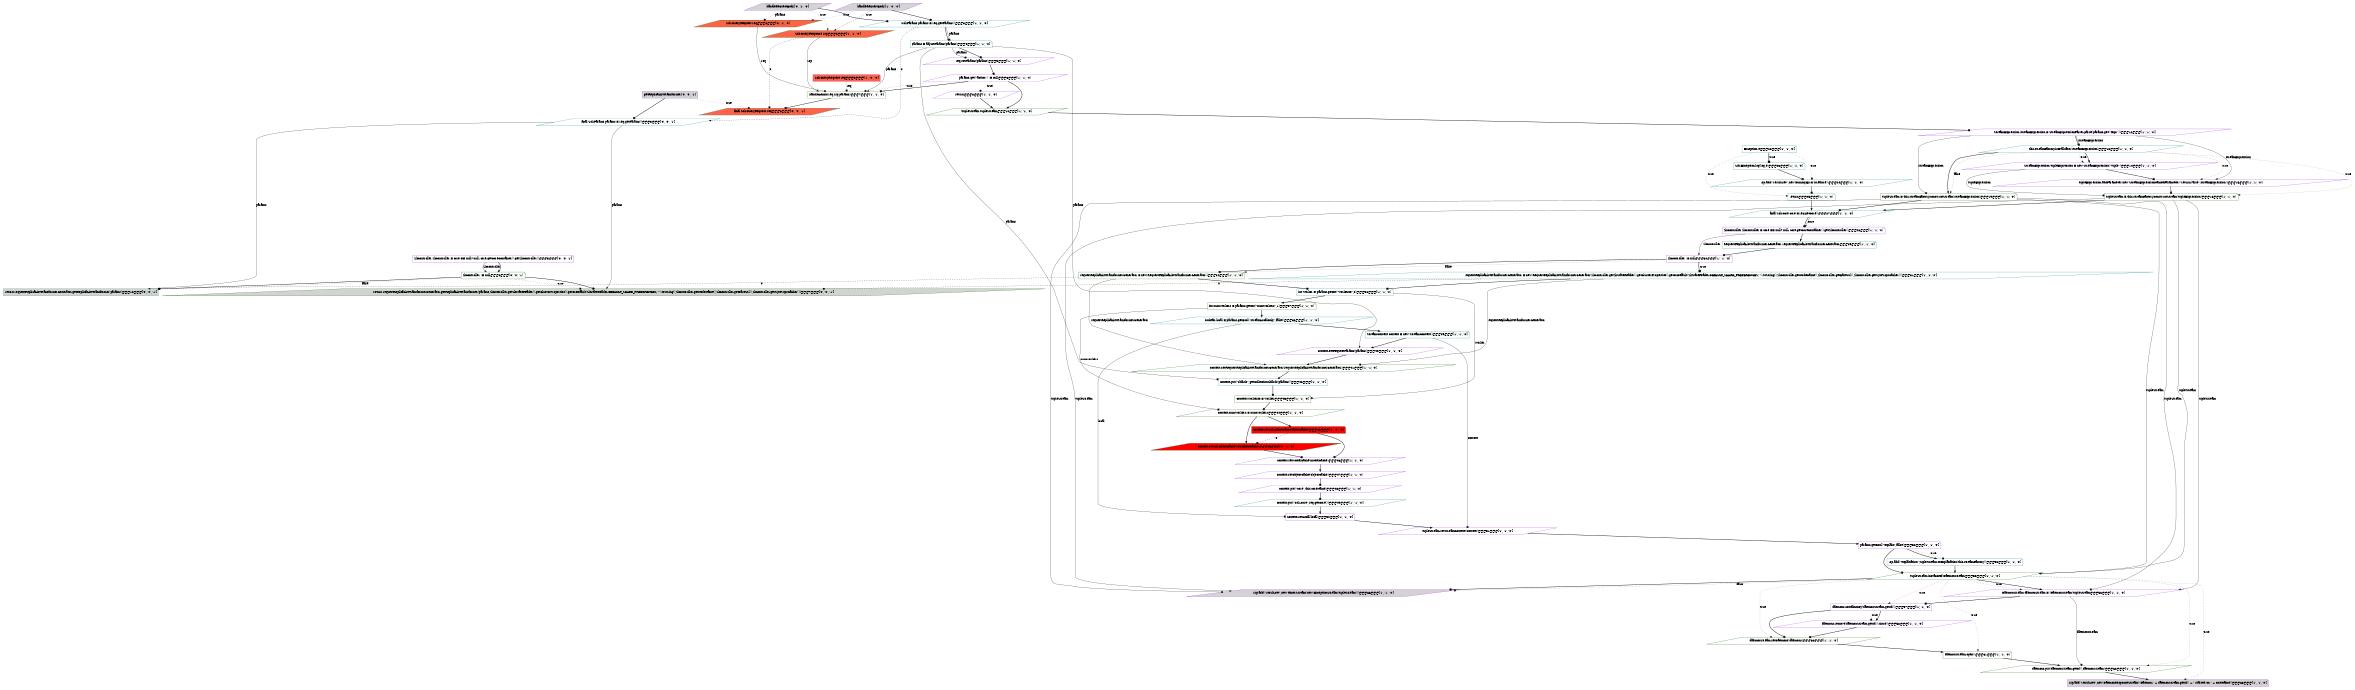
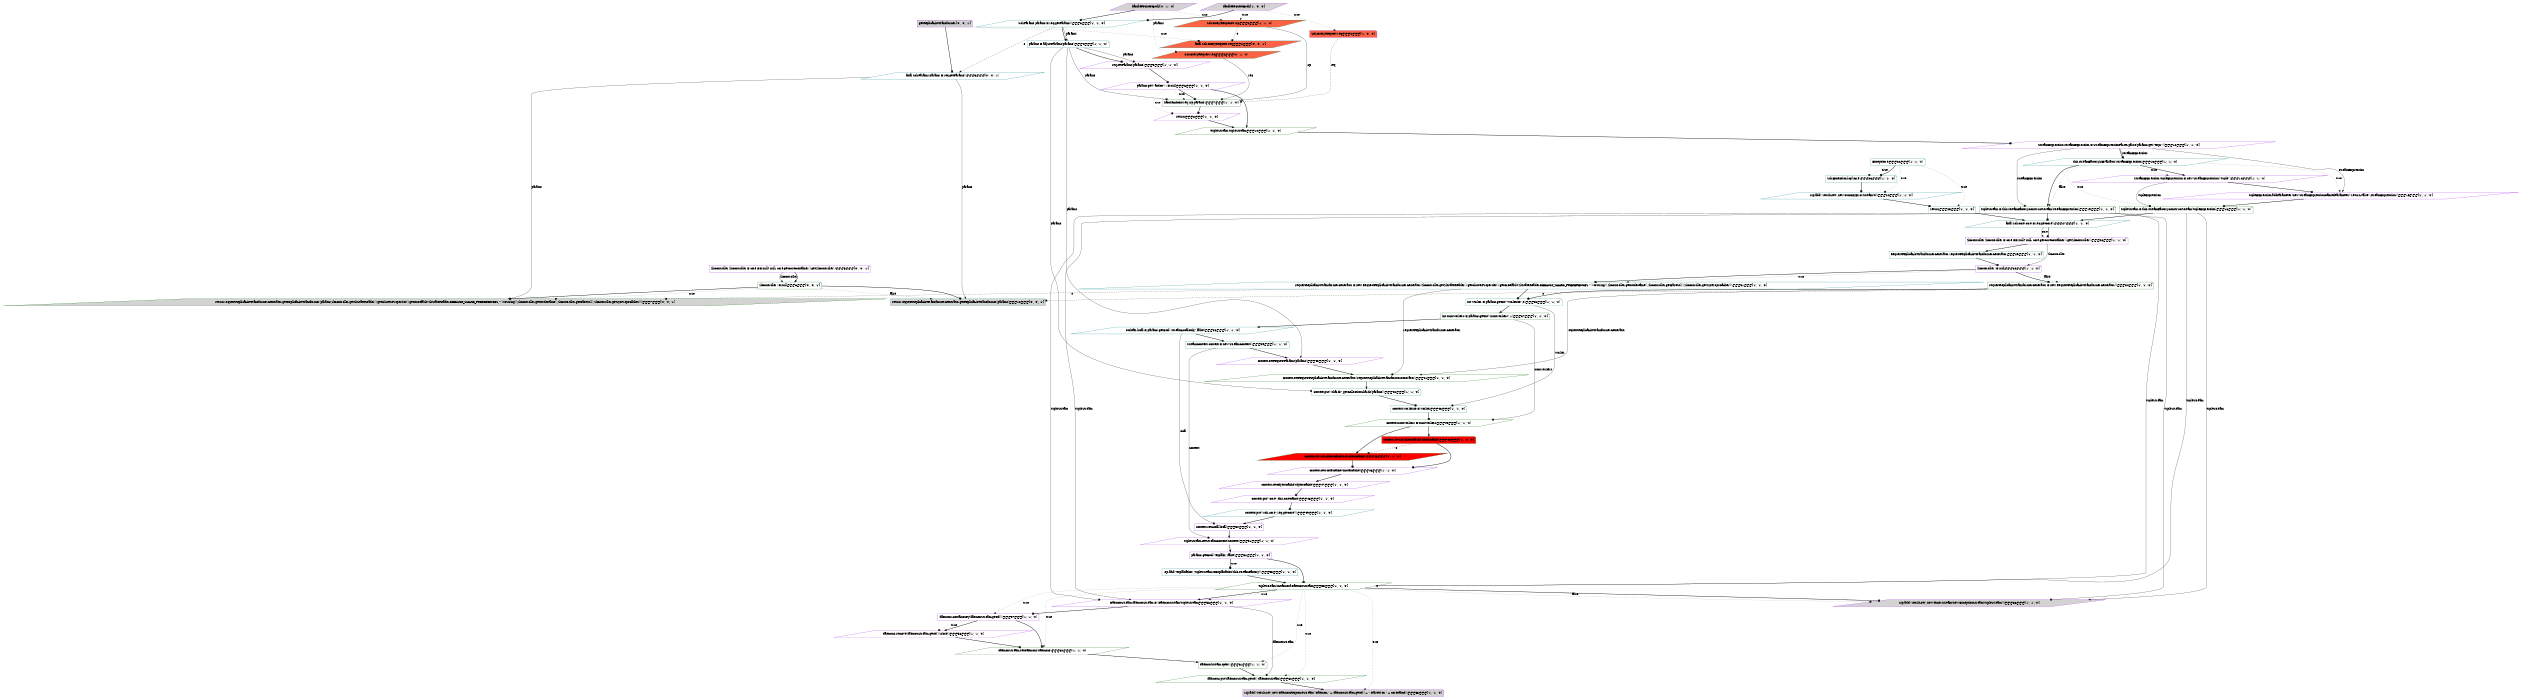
edge "handleRequestBody['1', '0', '0']" -> "SolrQueryRequest req@@@2@@@['0', '1', '0']": now "handleRequestBody['1', '0', '0']" -> "SolrQueryRequest req@@@2@@@['1', '0', '0']"
edge "handleRequestBody['1', '0', '0']" -> "SolrQueryResponse rsp@@@2@@@['1', '1', '0']": style dashed -> dotted
edge "handleAdmin(req,rsp,params)@@@7@@@['1', '1', '0']" -> "final SolrQueryRequest req@@@2@@@['0', '0', '1']": now "handleAdmin(req,rsp,params)@@@7@@@['1', '1', '0']" -> "return@@@8@@@['1', '1', '0']"
node "context.workerID = worker@@@43@@@['1', '1', '0']": color darkgreen -> teal
